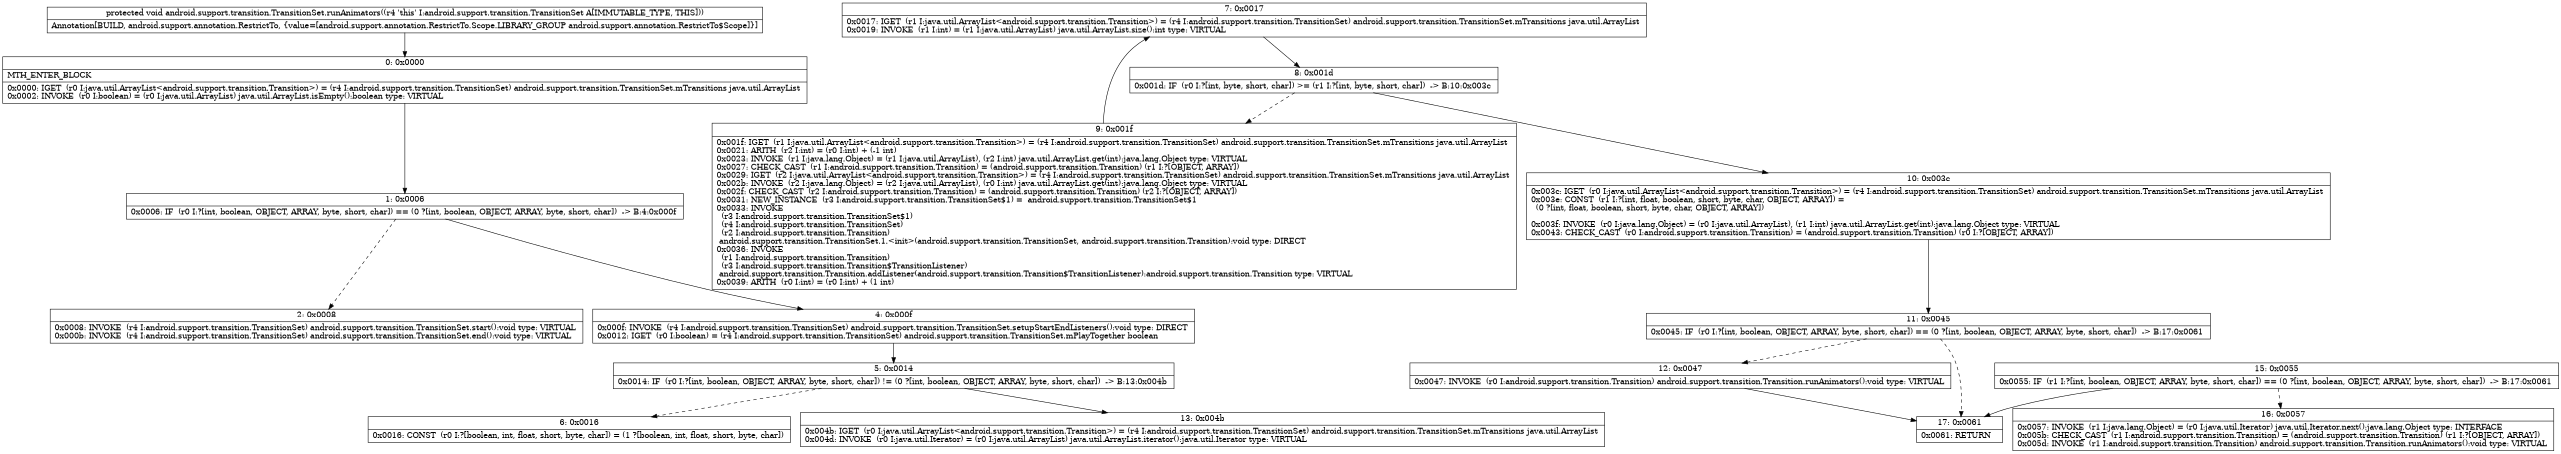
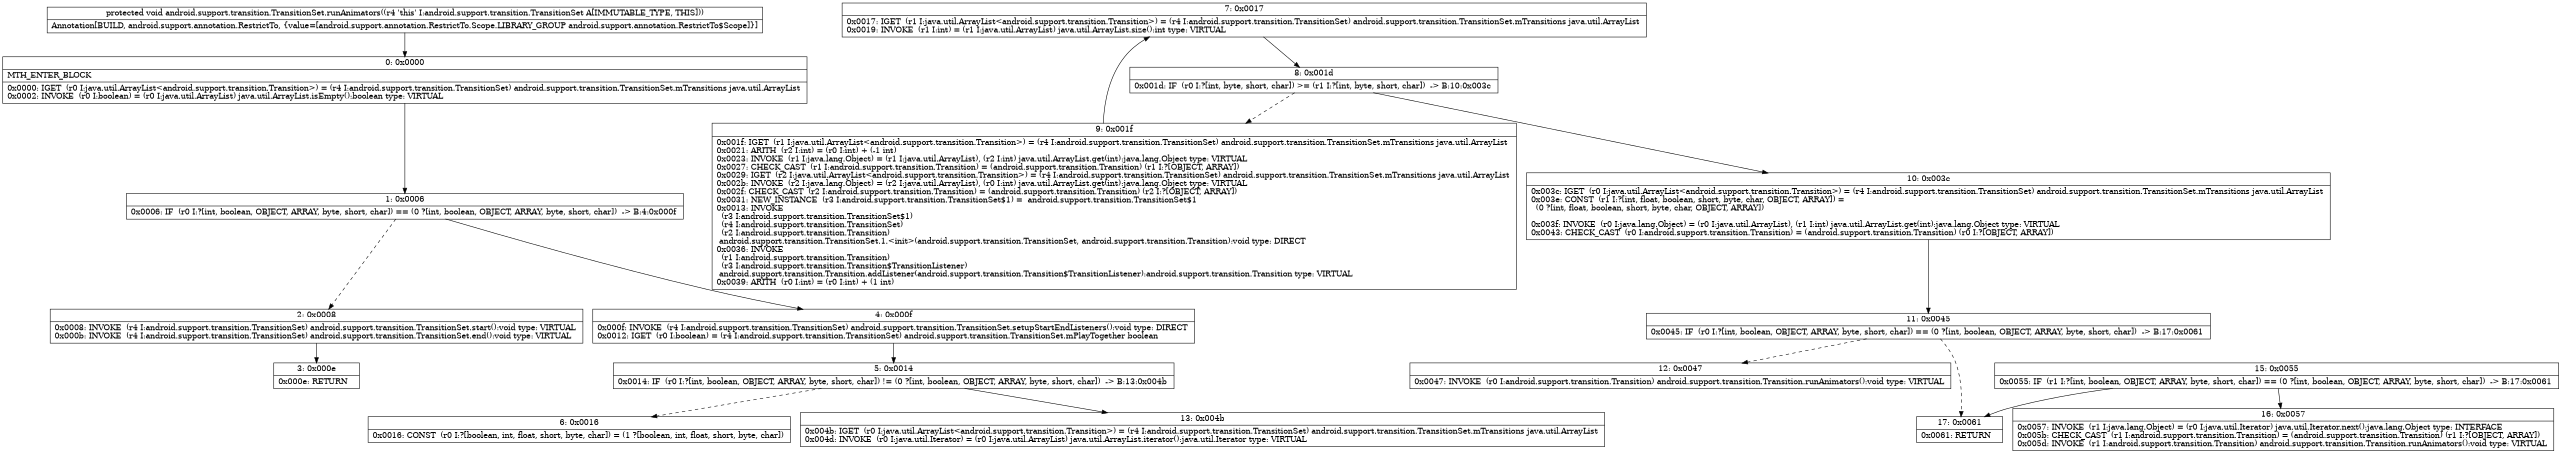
node "9: 0x001f": text "0x0033: INVOKE" -> "0x0013: INVOKE"
node "3: 0x000e": added
edge "15: 0x0055" -> "16: 0x0057": style dashed -> solid
edge "12: 0x0047" -> "17: 0x0061": removed
